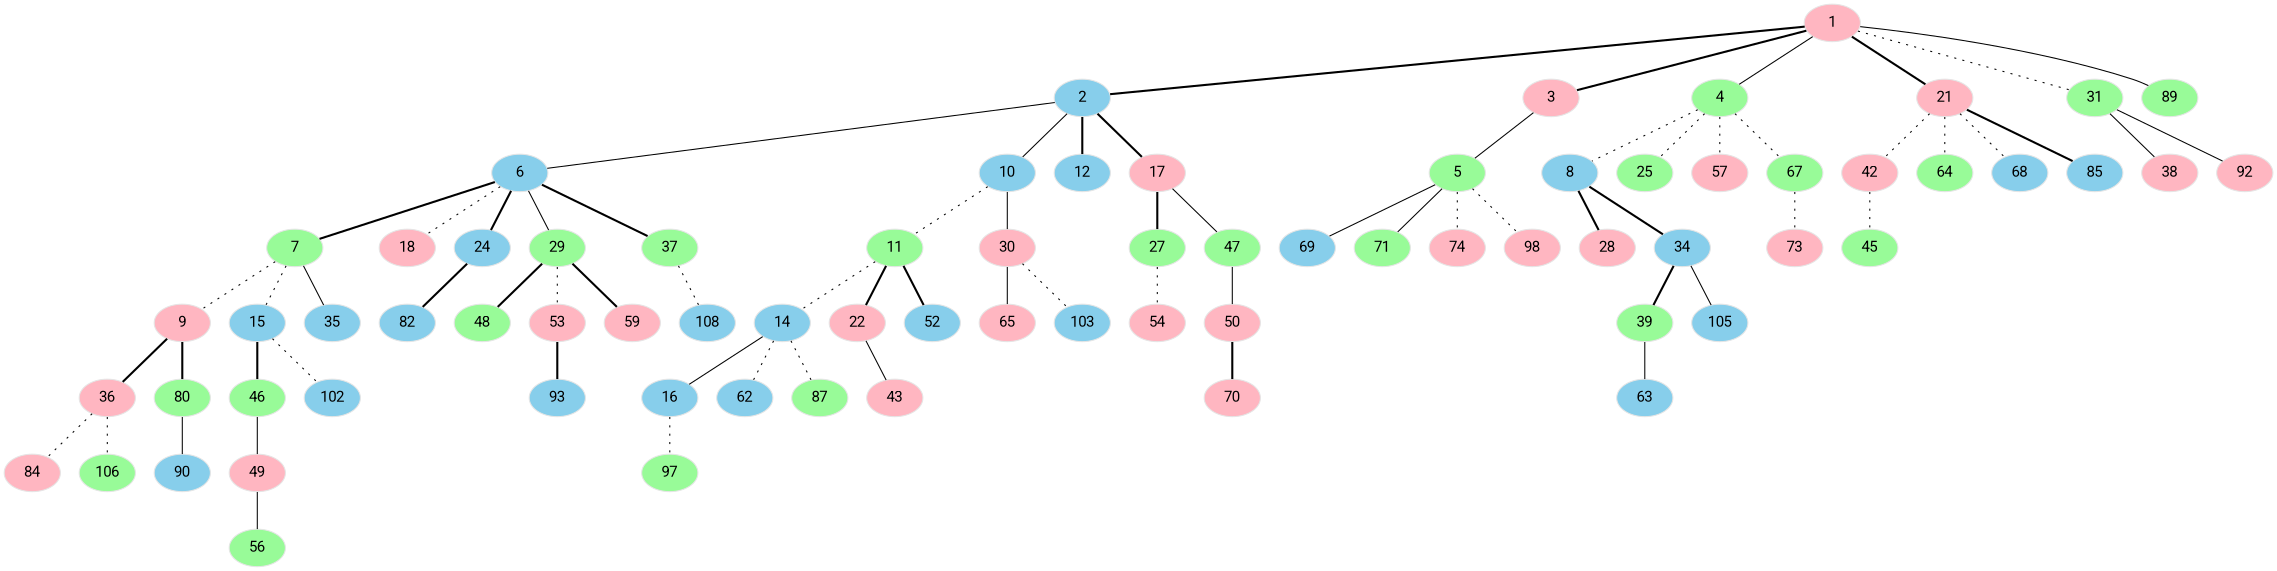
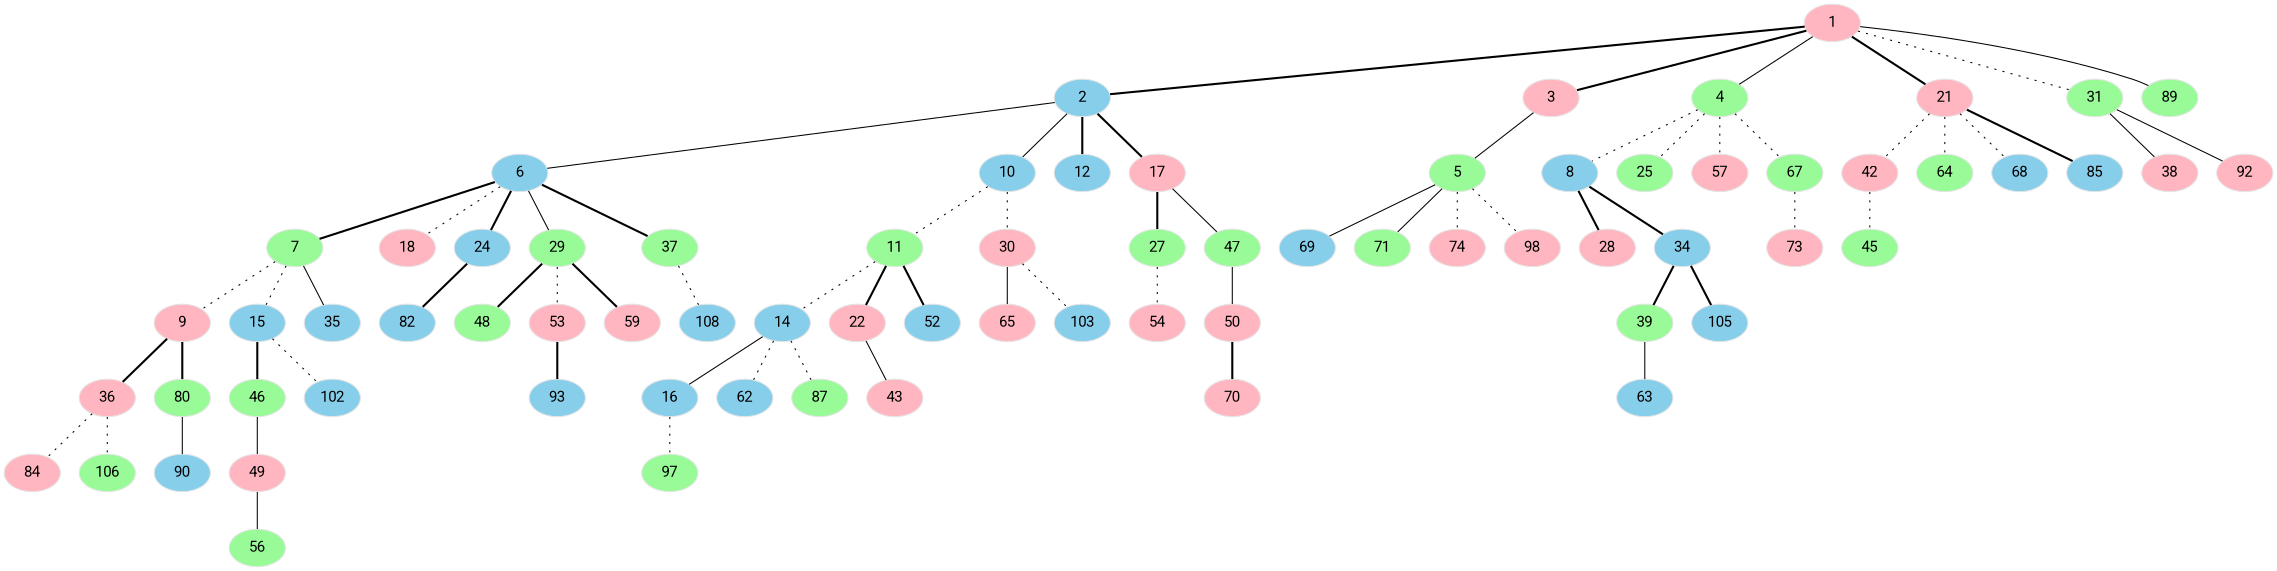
edge "10" -- "30": style solid -> dotted
edge "34" -- "105": style solid -> bold
